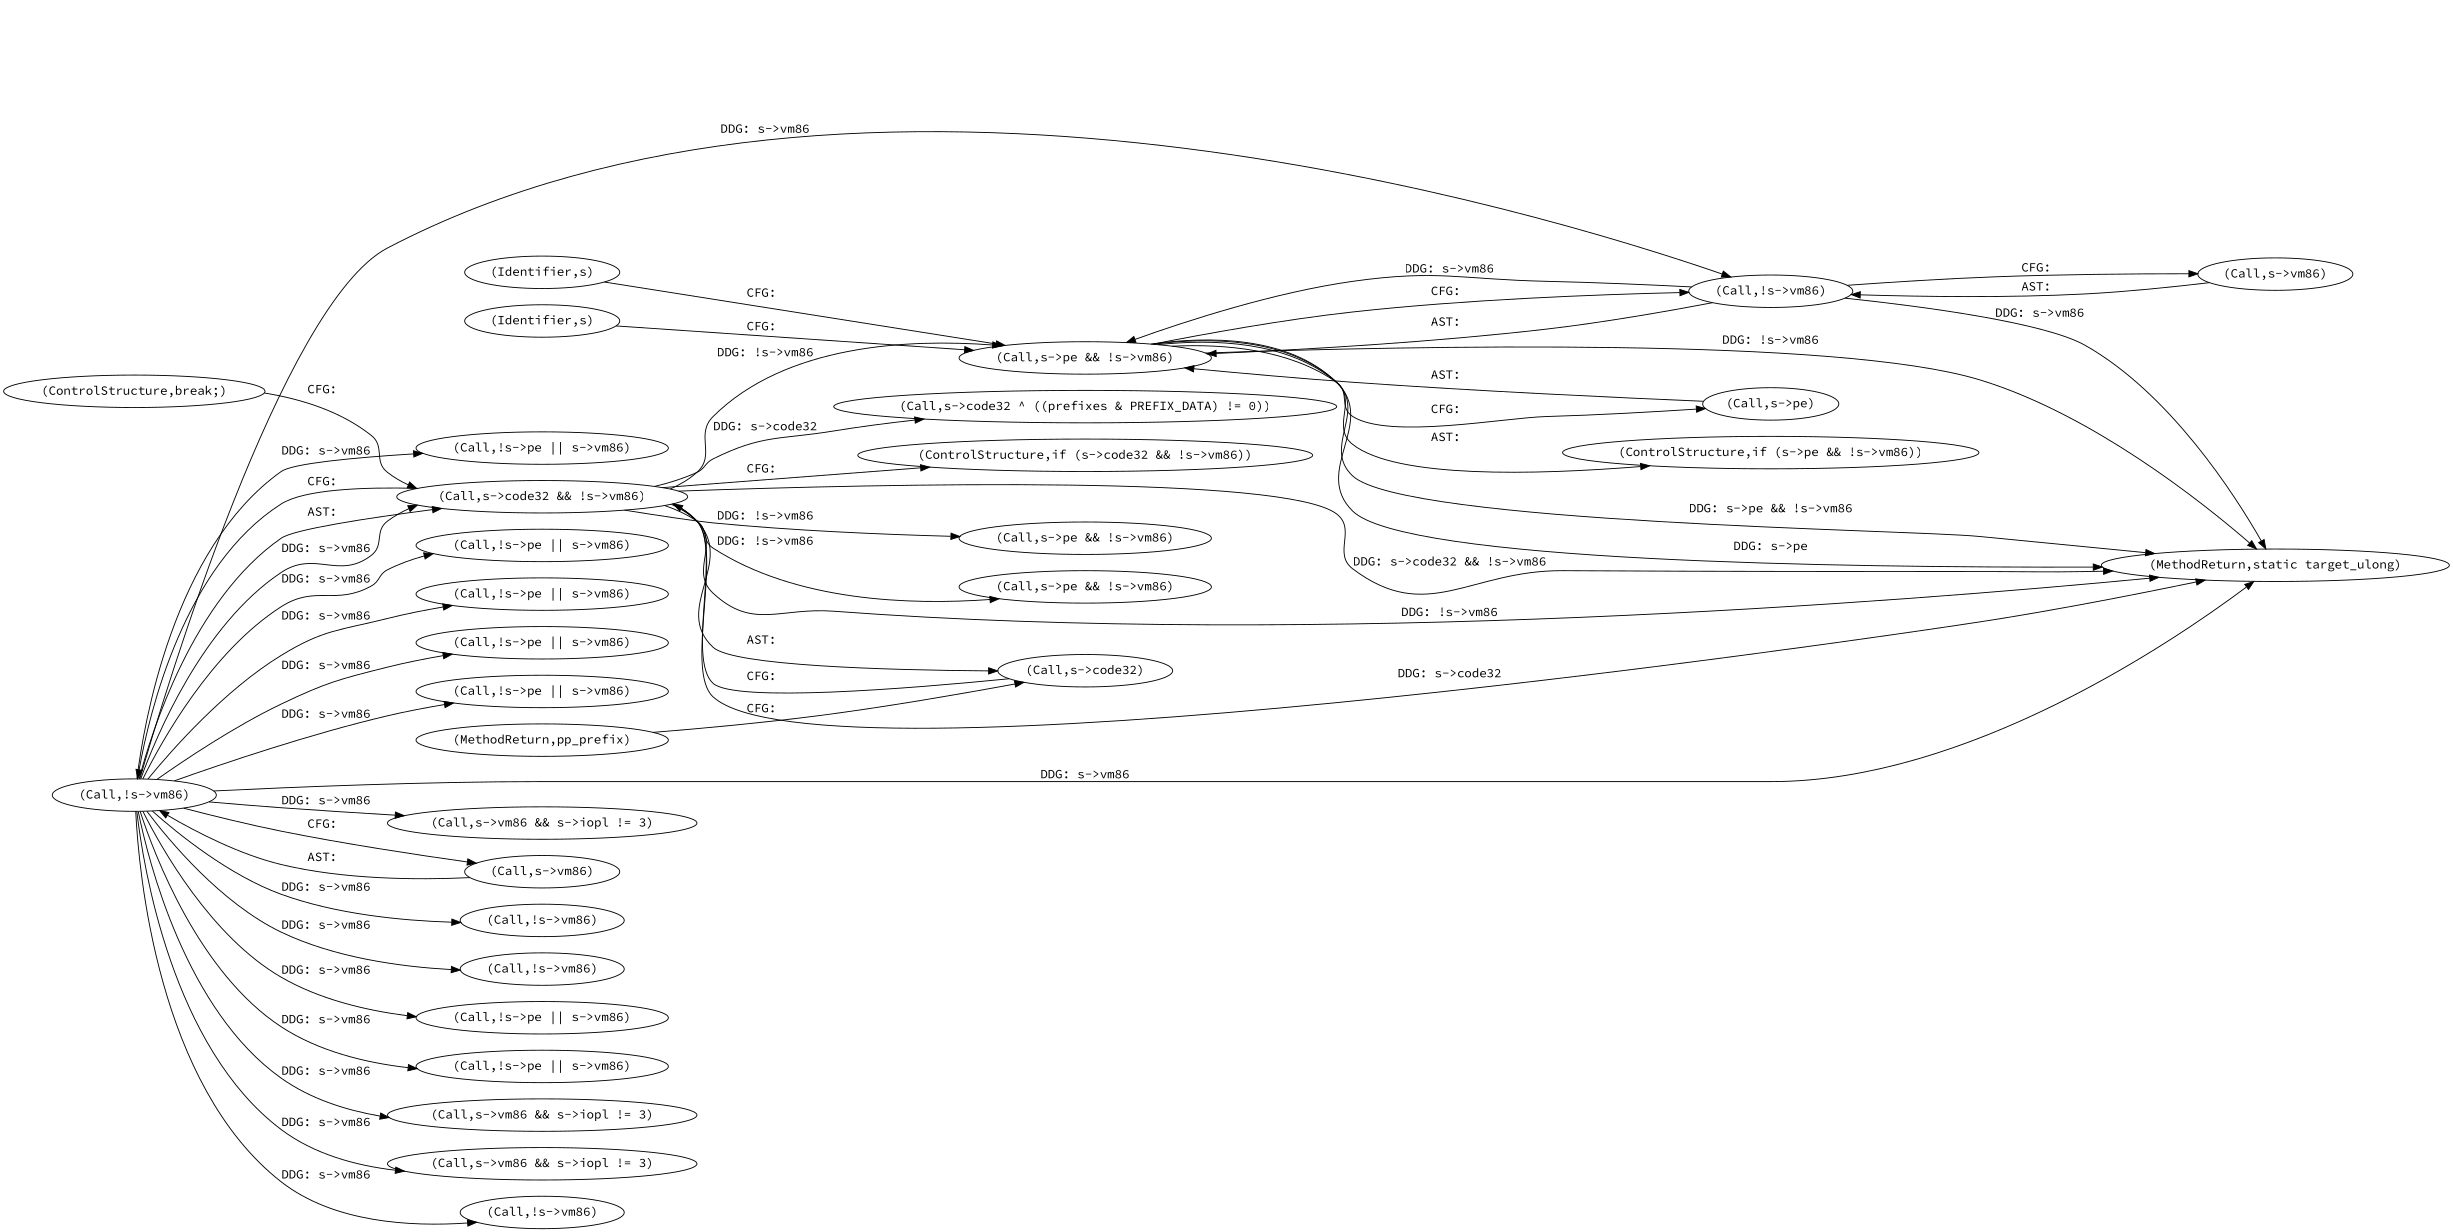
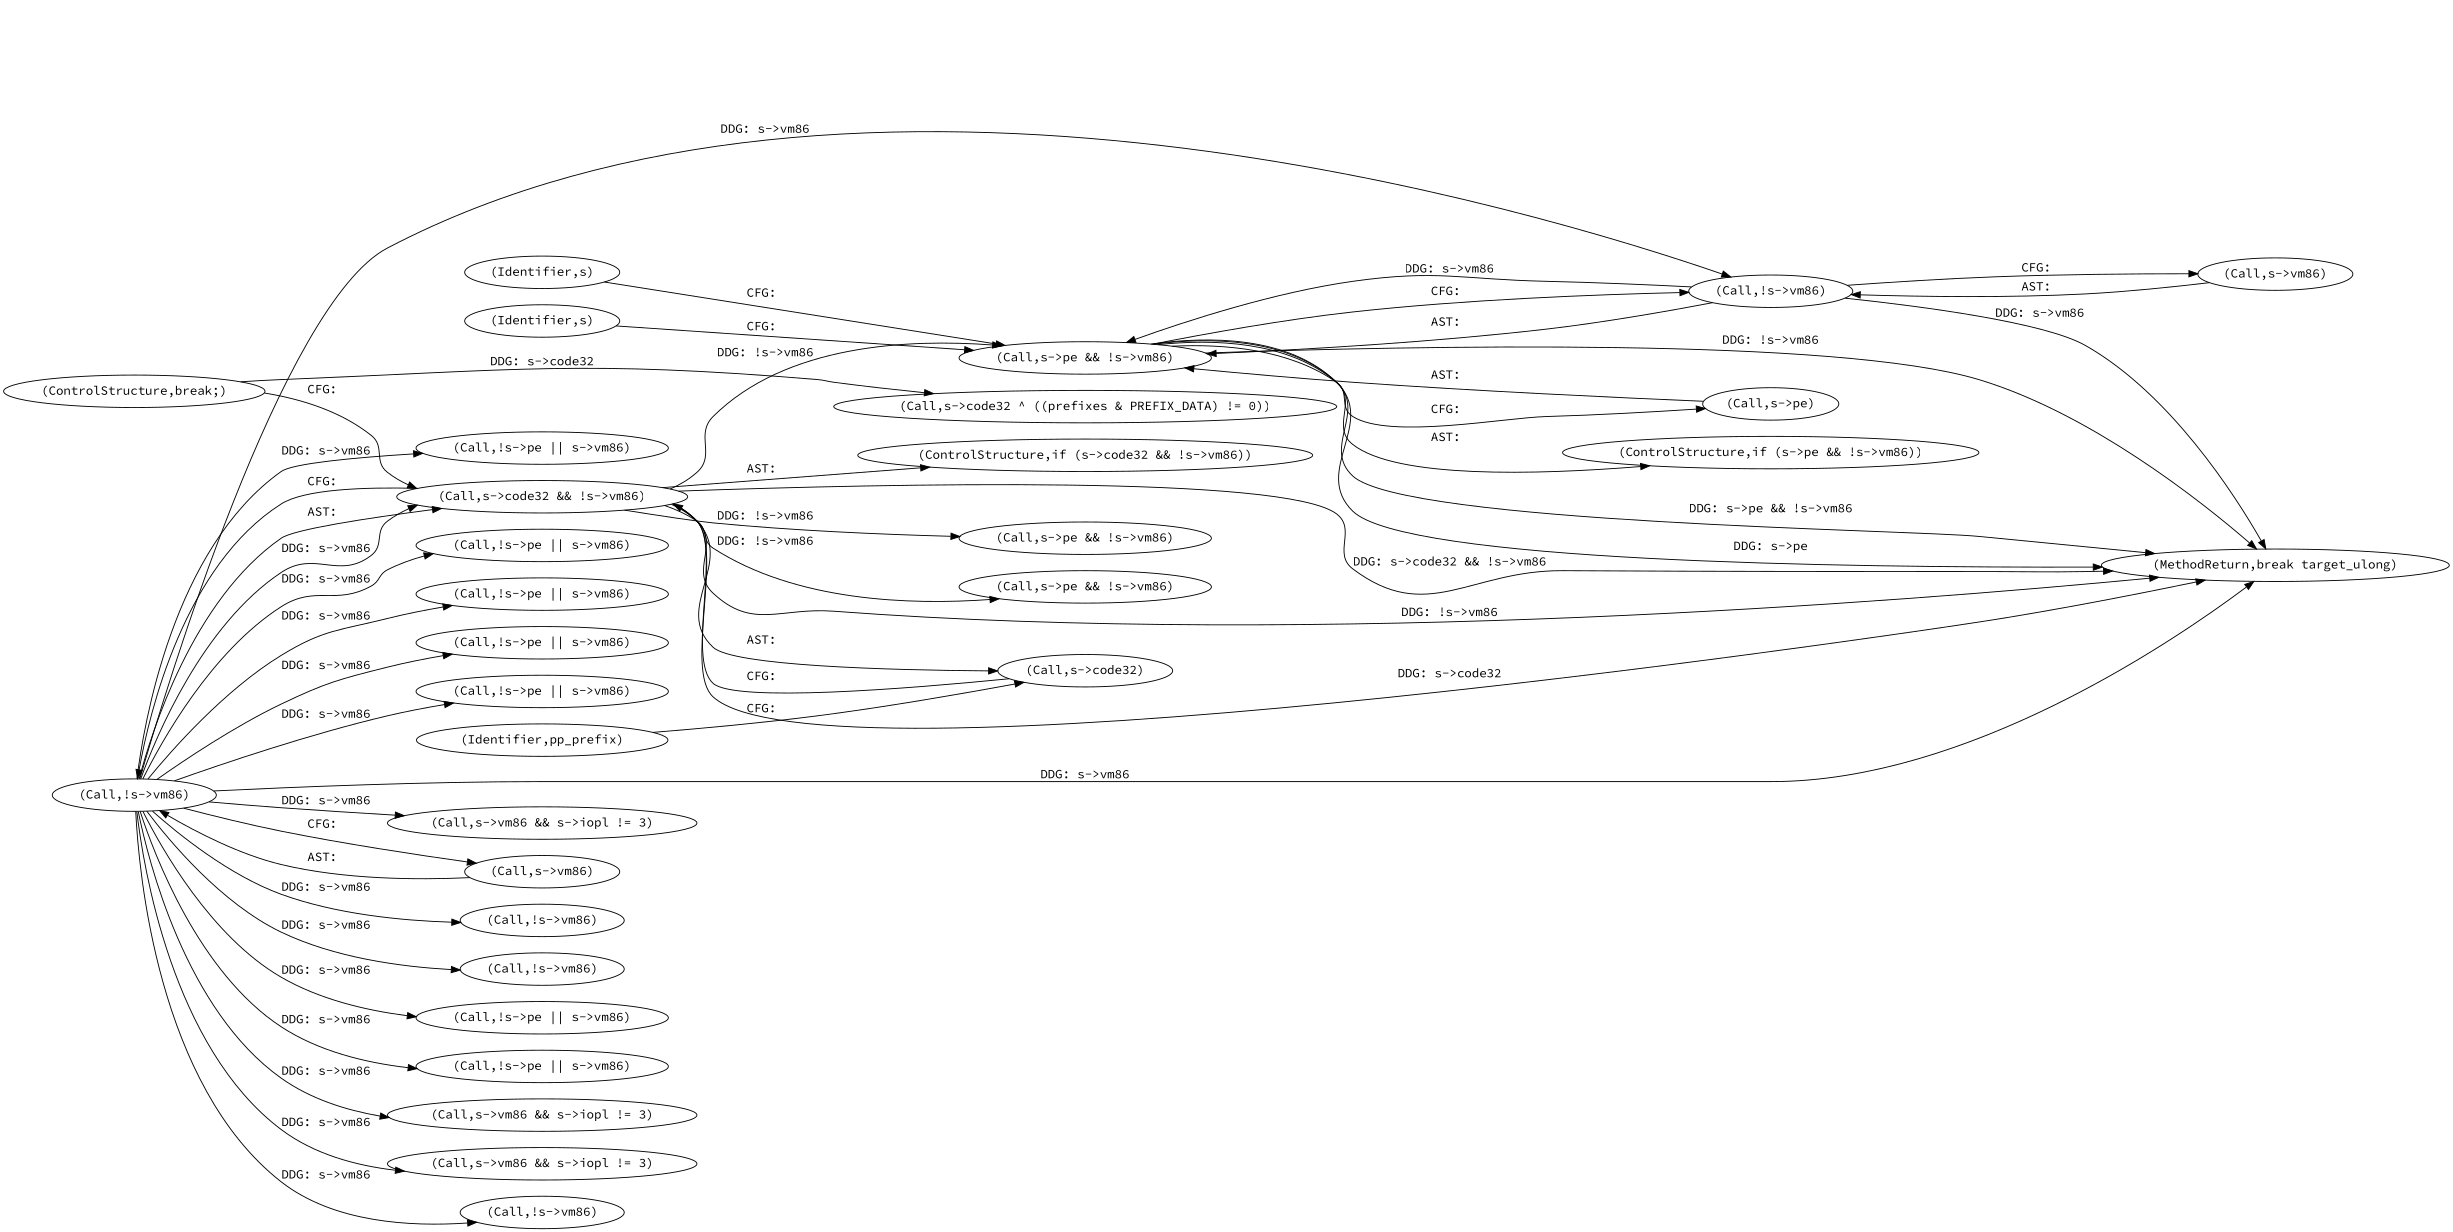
edge "(Call,s->code32 && !s->vm86)" -> "(Call,s->code32 ^ ((prefixes & PREFIX_DATA) != 0))": now "(ControlStructure,break;)" -> "(Call,s->code32 ^ ((prefixes & PREFIX_DATA) != 0))"
edge "(Call,s->code32 && !s->vm86)" -> "(ControlStructure,if (s->code32 && !s->vm86))": label "CFG: " -> "AST: "
node "(MethodReturn,static target_ulong)": label "(MethodReturn,static target_ulong)" -> "(MethodReturn,break target_ulong)"
node "(MethodReturn,pp_prefix)": label "(MethodReturn,pp_prefix)" -> "(Identifier,pp_prefix)"
